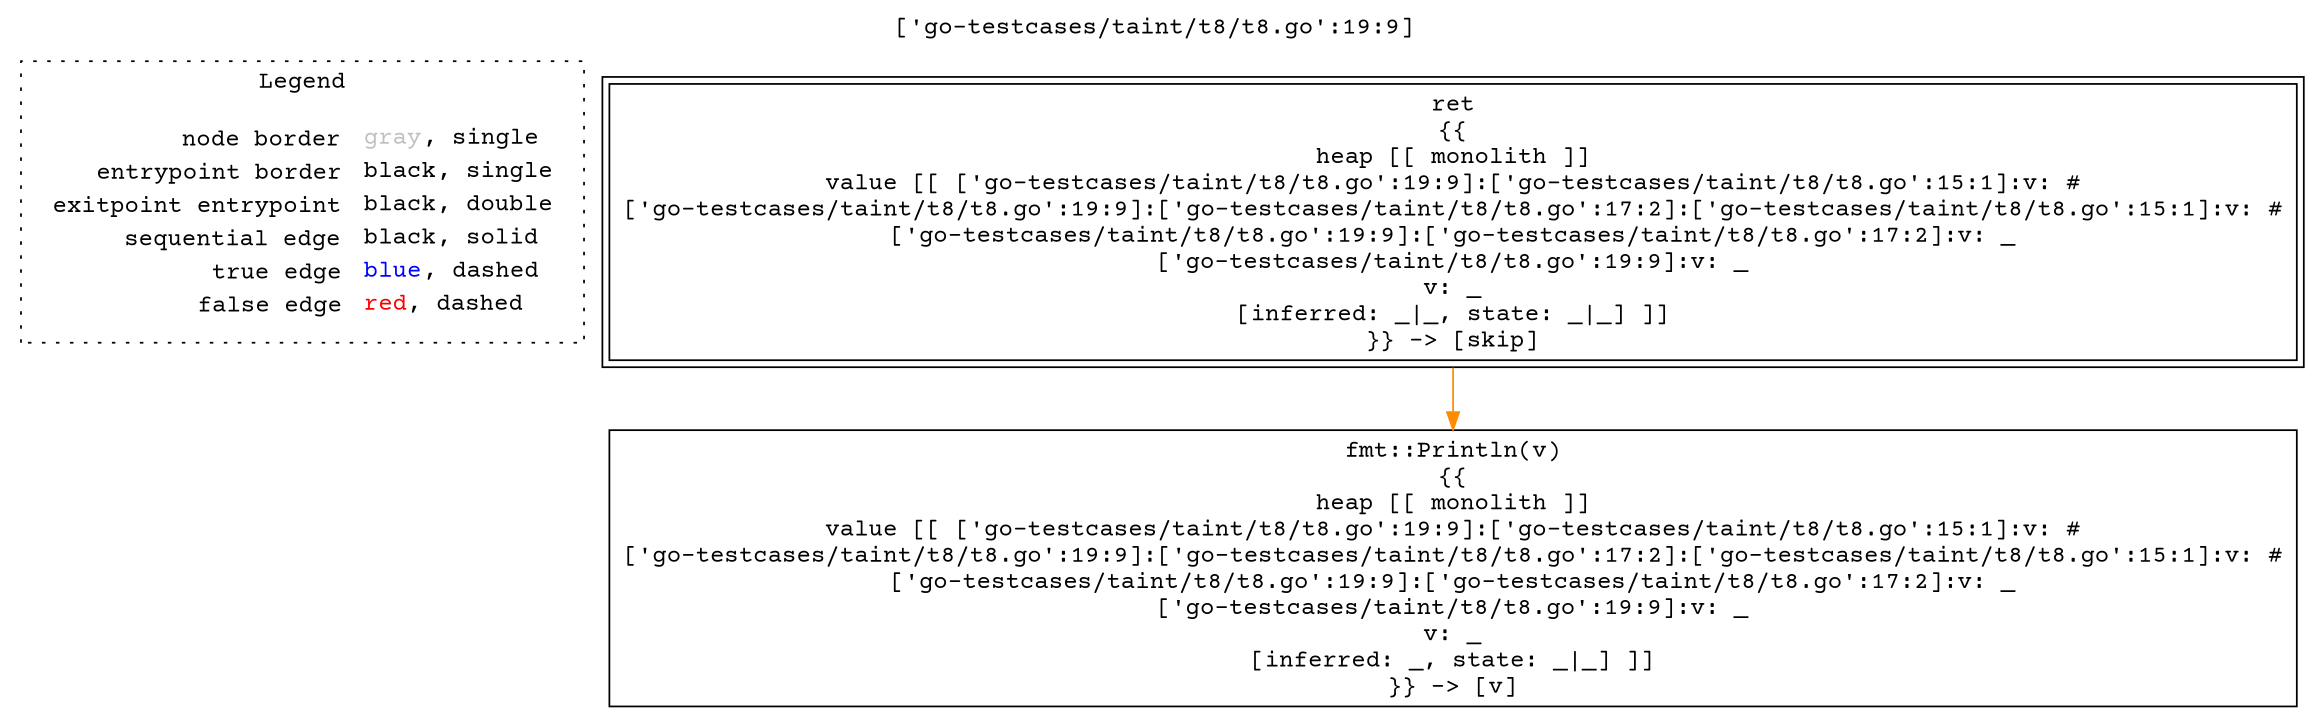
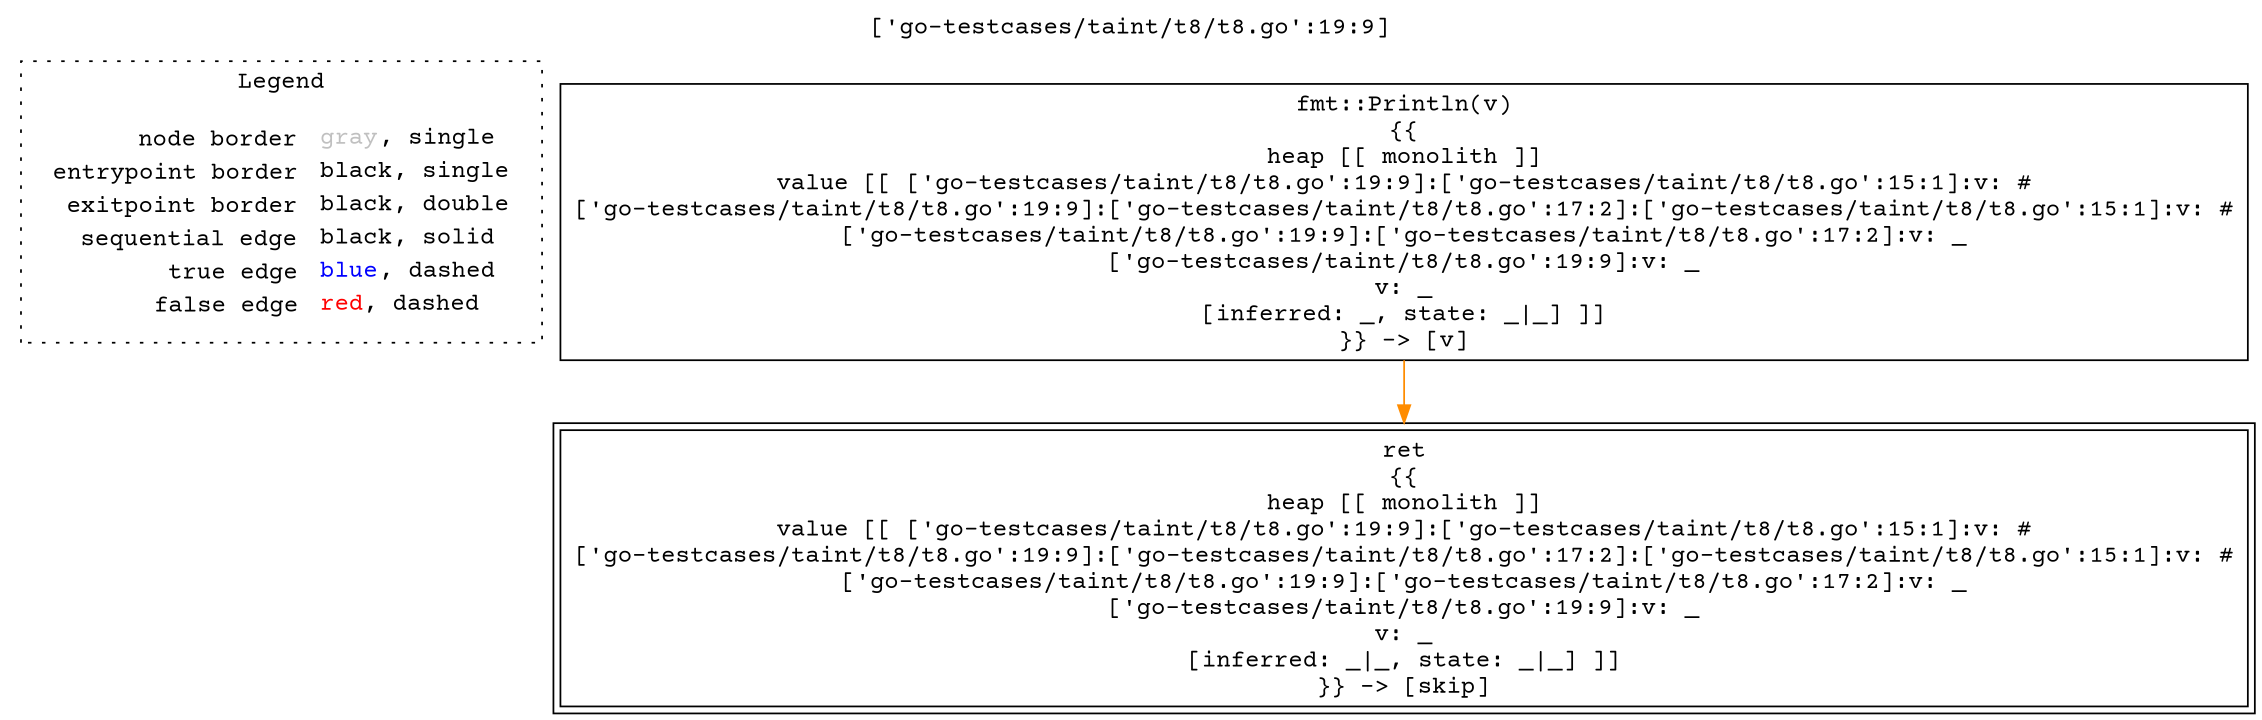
node "node border": text "exitpoint entrypoint" -> "exitpoint border"
edge "ret" -> "fmt::Println(v)": reversed
